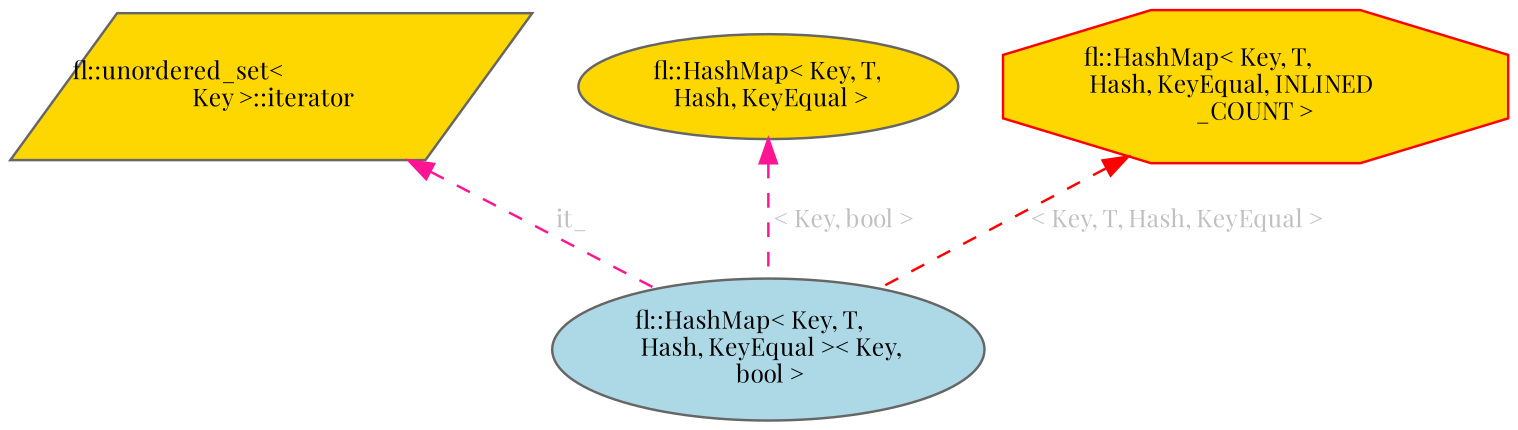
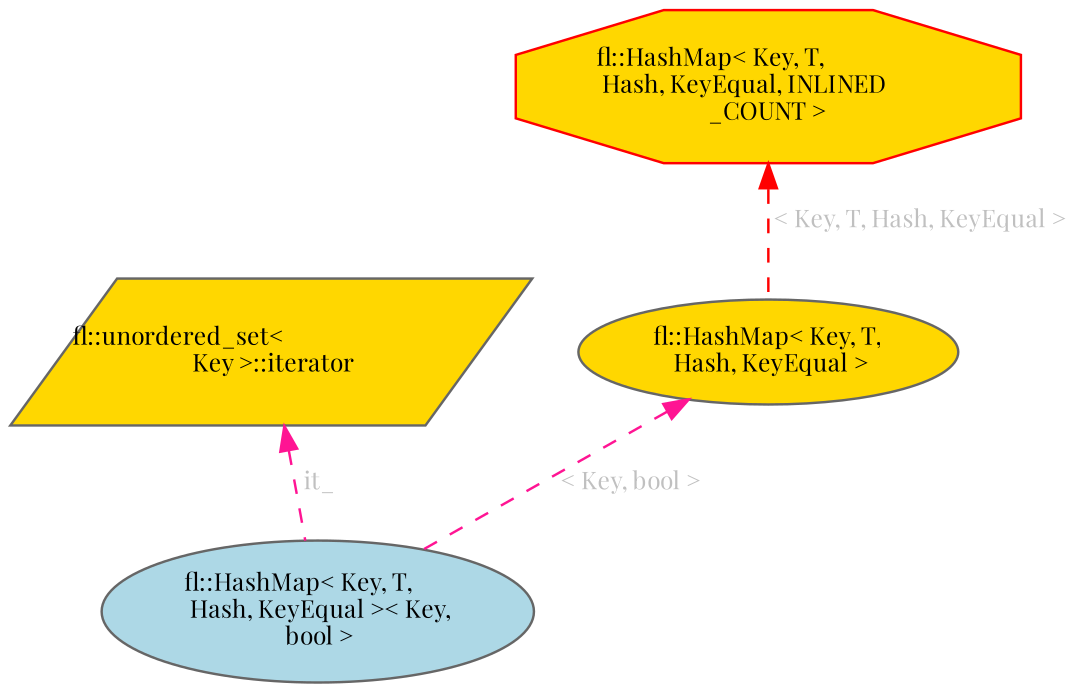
edge "fl::HashMap< Key, T, Hash, KeyEqual >< Key, bool >" -> "fl::HashMap< Key, T, Hash, KeyEqual, INLINED _COUNT >": now "fl::HashMap< Key, T, Hash, KeyEqual >" -> "fl::HashMap< Key, T, Hash, KeyEqual, INLINED _COUNT >"
